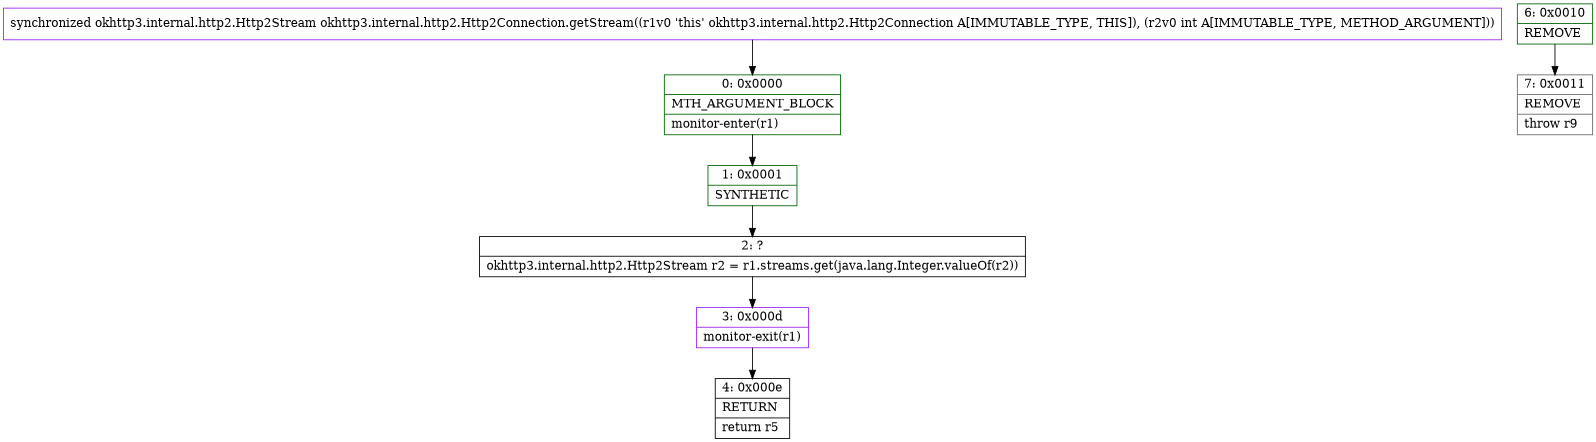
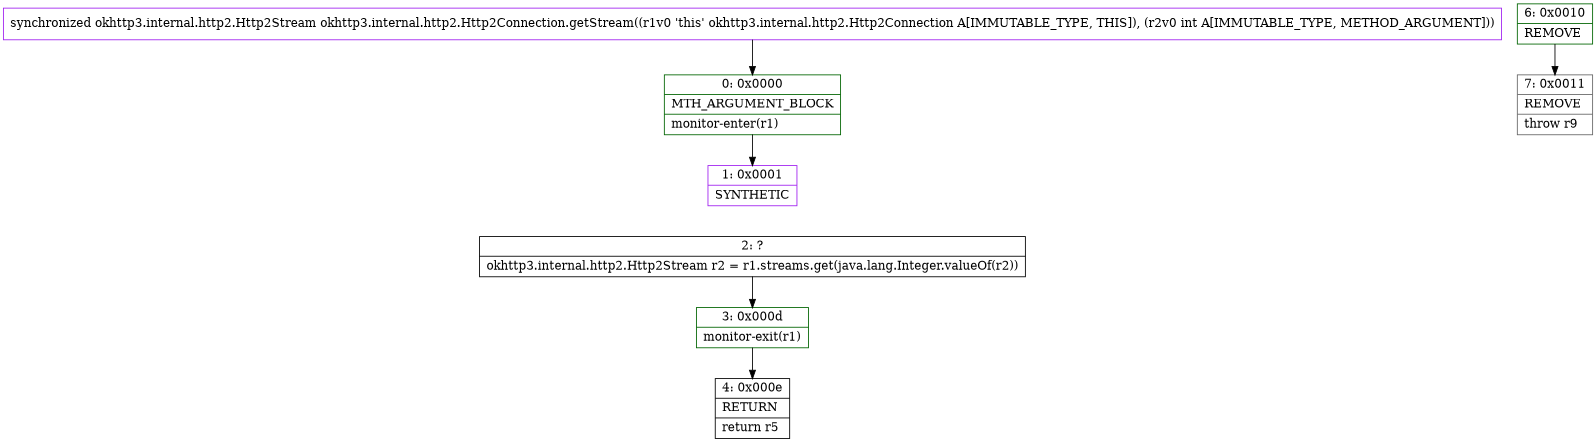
node "1: 0x0001": color darkgreen -> purple
edge "1: 0x0001" -> "2: ?": removed
node "3: 0x000d": color purple -> darkgreen
